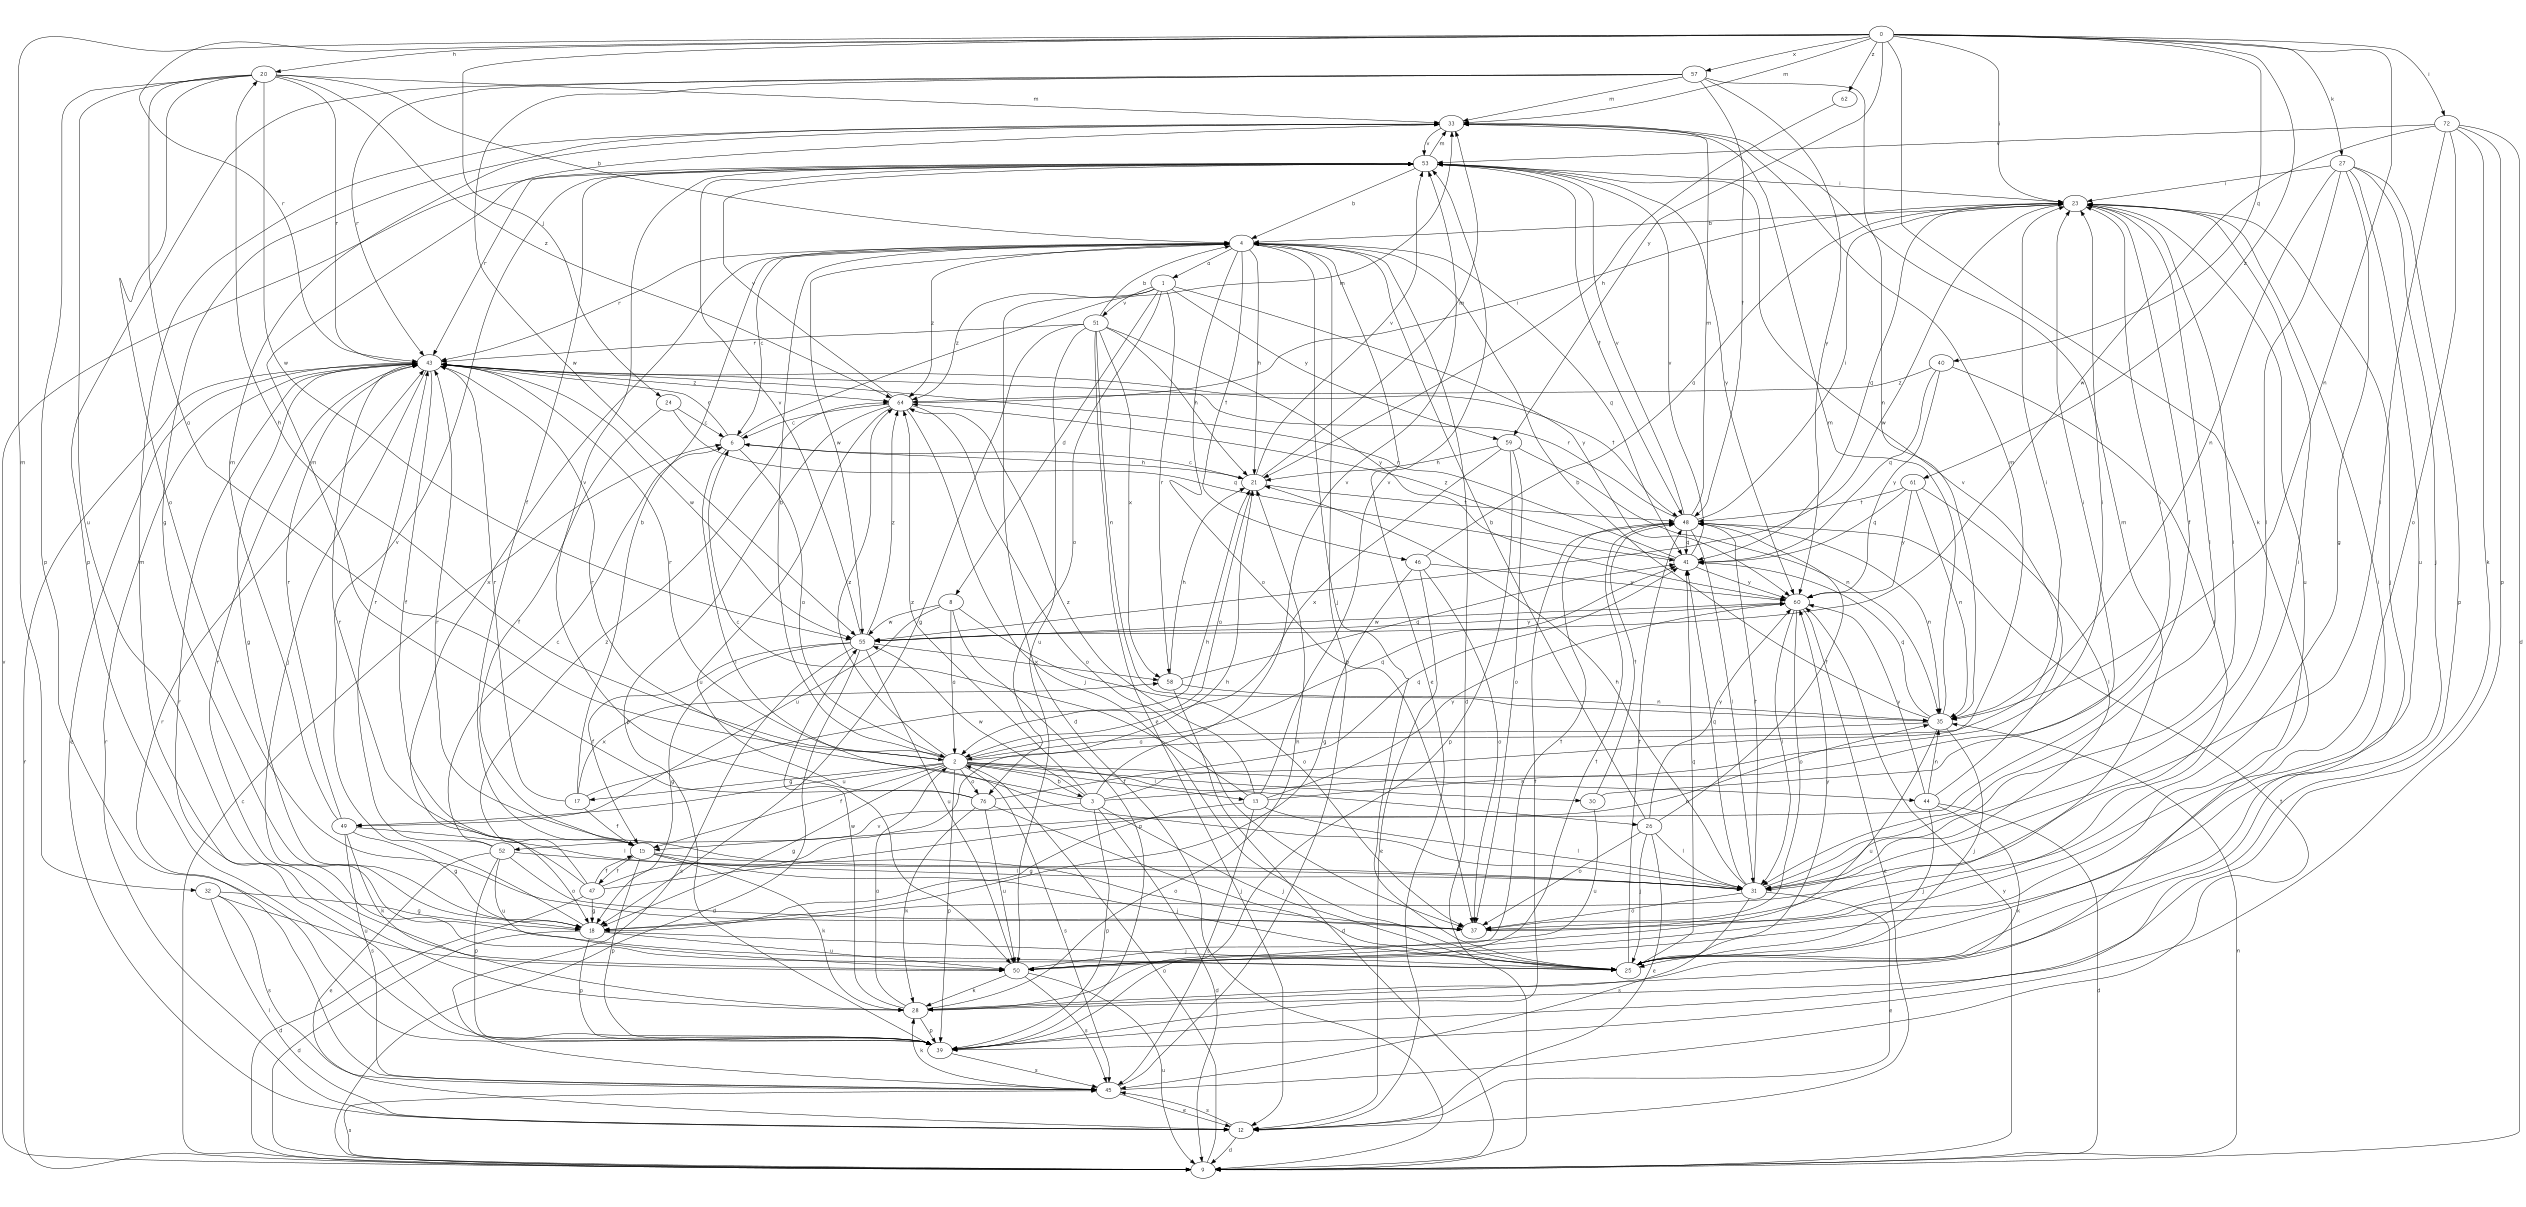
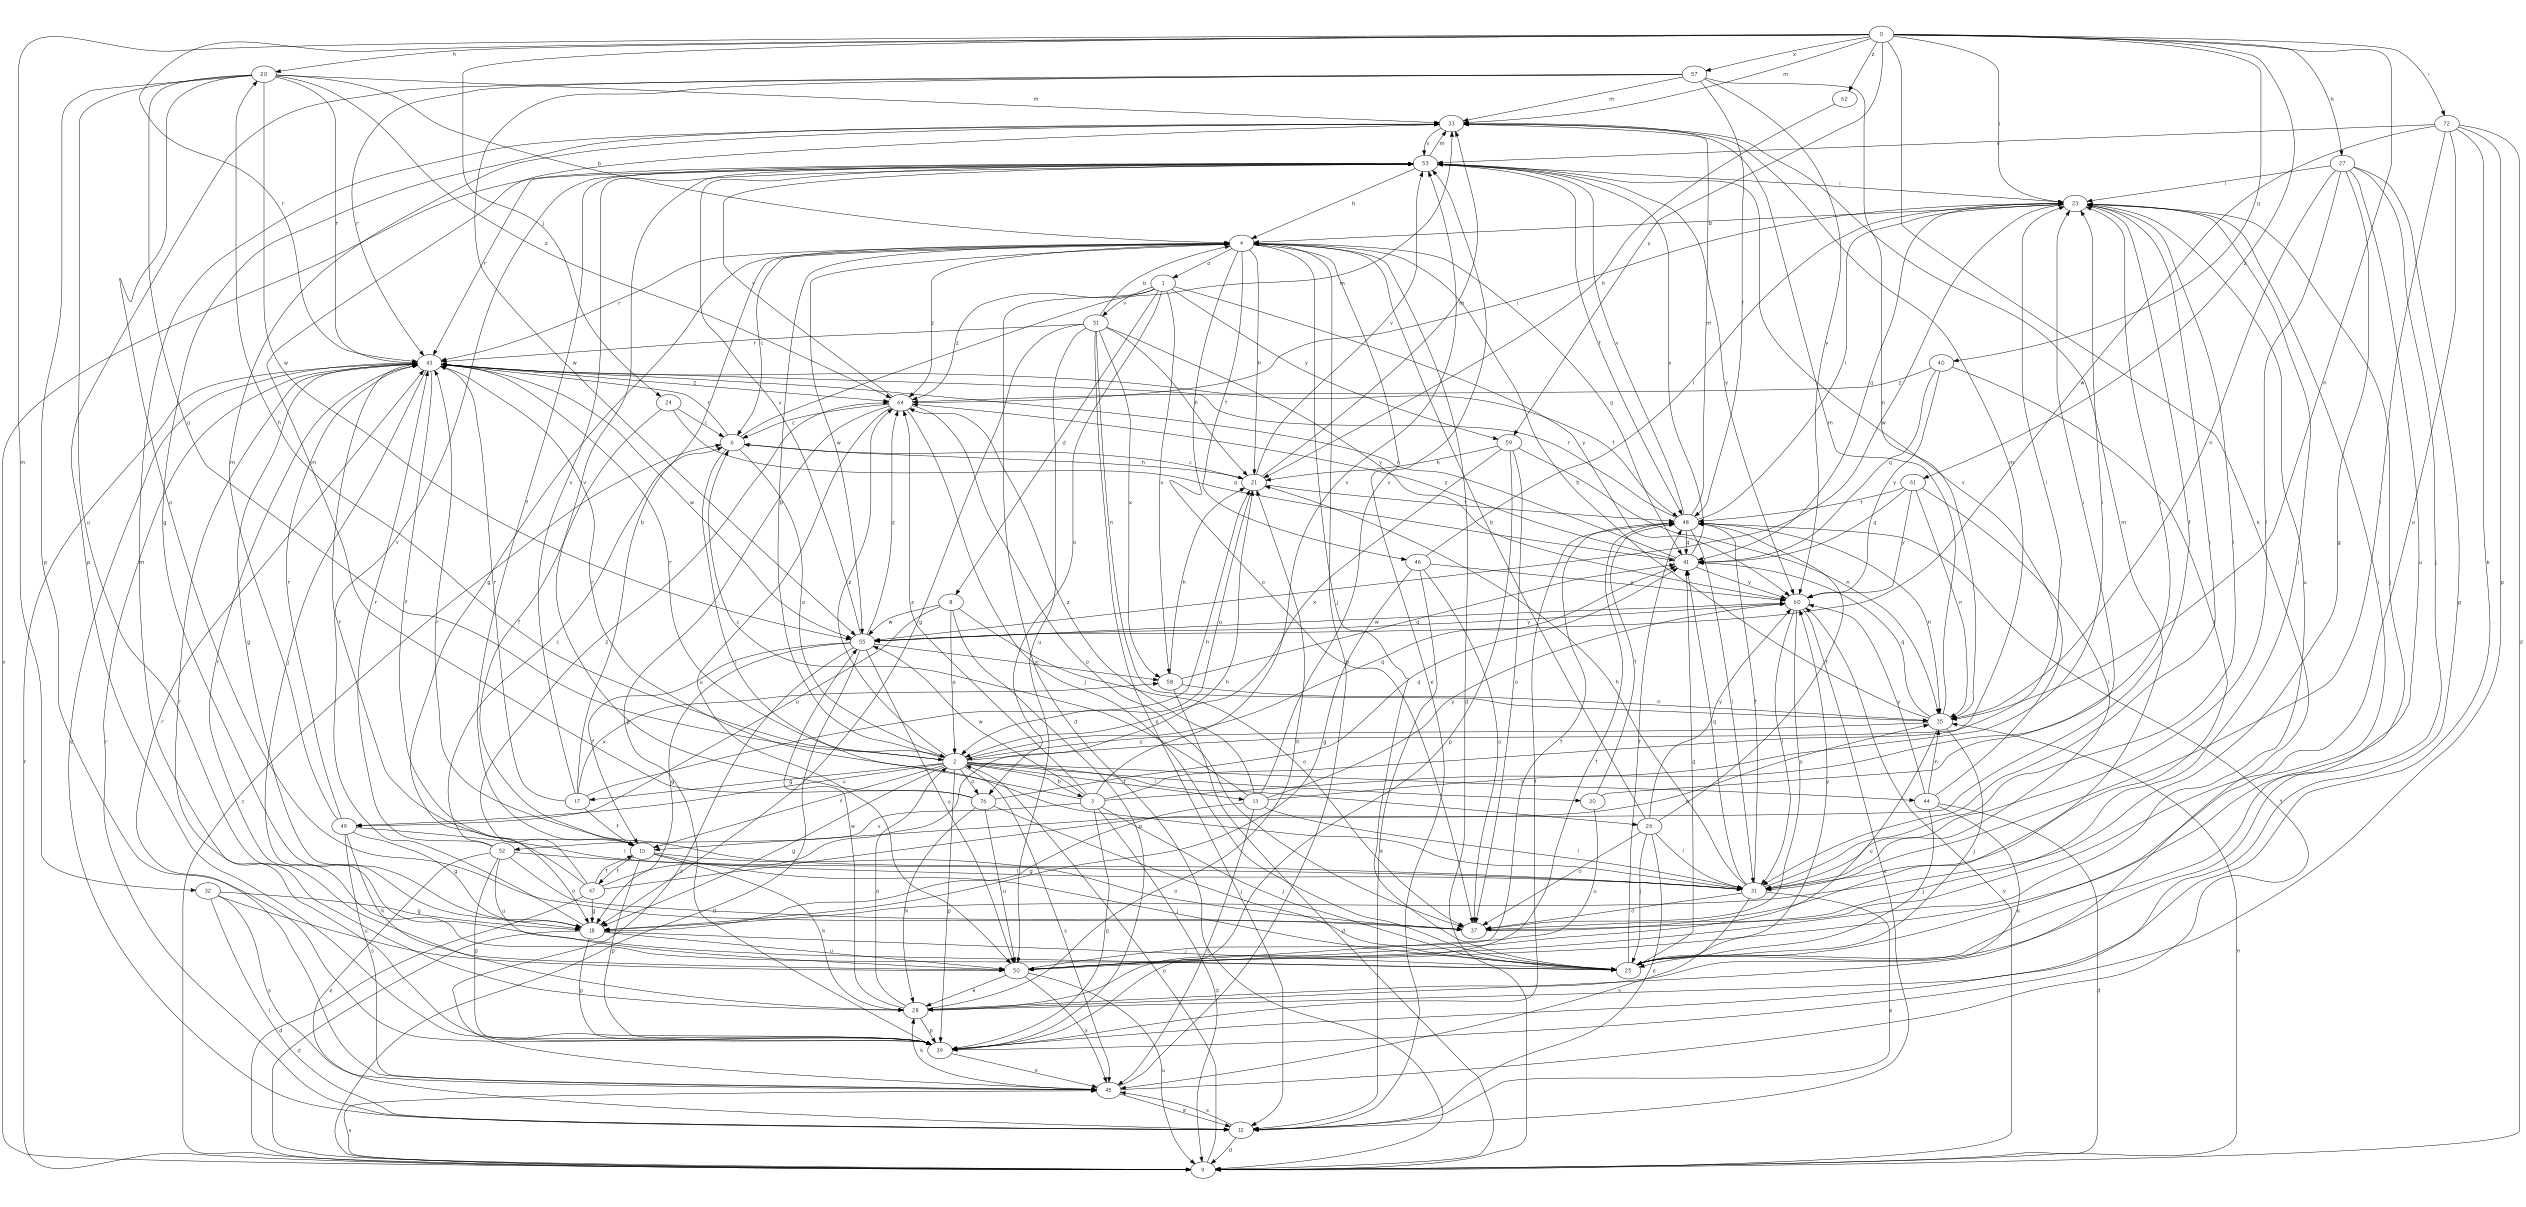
edge "17" -> "53": added, label "v"
edge "46" -> "23": label "a" -> "i"
edge "1" -> "58": label "r" -> "x"
edge "4" -> "18": label "x" -> "g"
